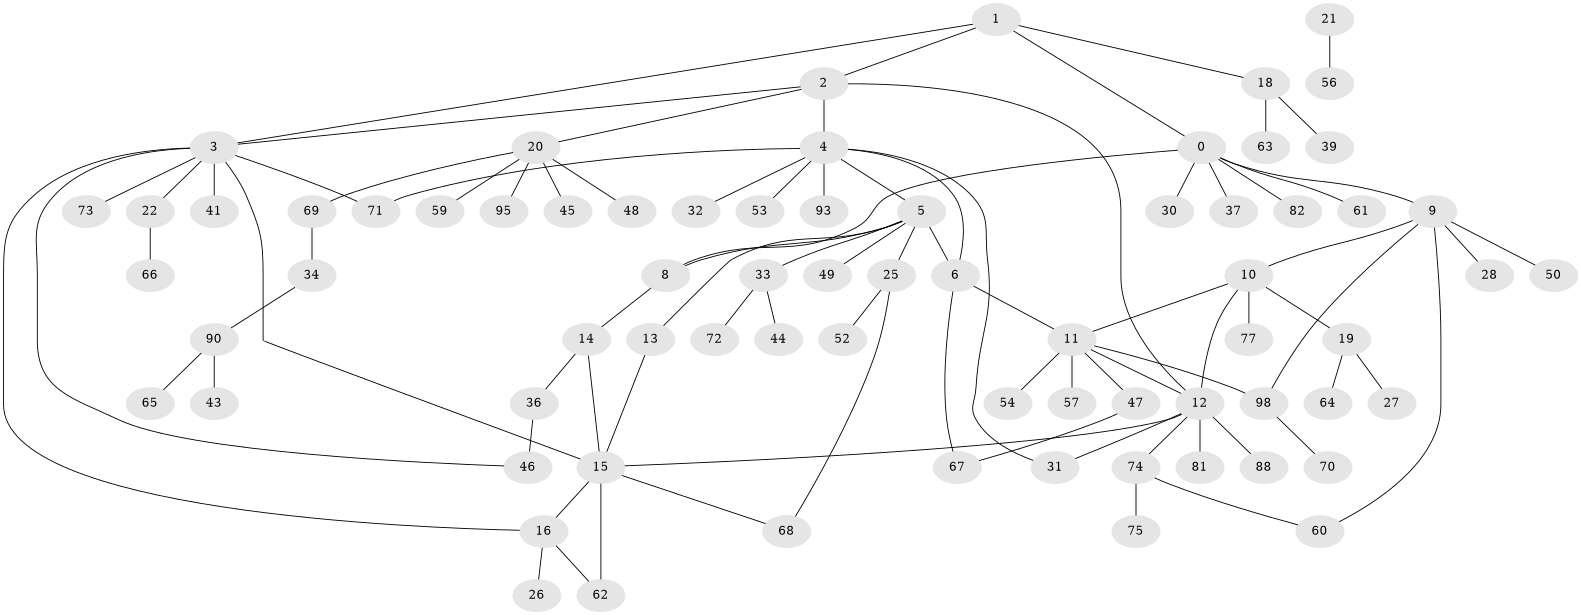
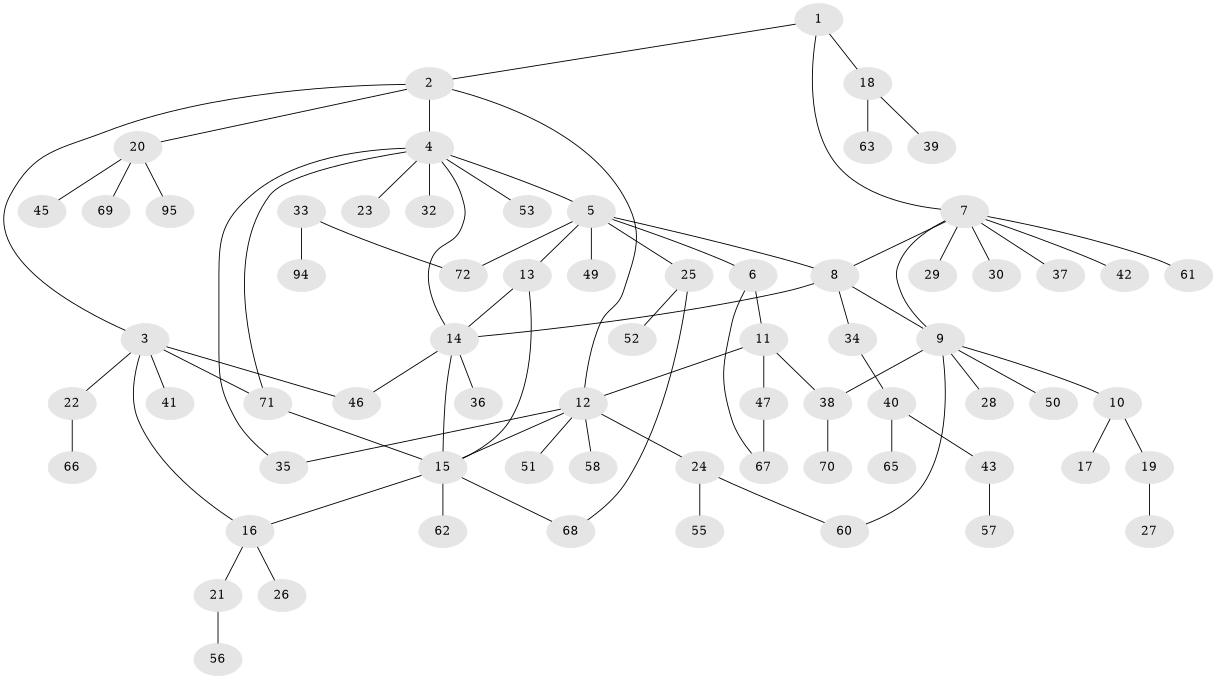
edge "1" -- "3": removed
node "0": label "0" -> "7"
edge "4" -- "6": now "4" -- "14"
node "73": removed
node "59": removed
node "48": removed
node "93": label "93" -> "23"
node "82": label "82" -> "42"
edge "69" -- "34": now "8" -- "34"
edge "5" -- "33": now "5" -- "72"
node "29": added
edge "13" -- "14": added
edge "8" -- "9": added
edge "10" -- "11": removed
edge "10" -- "12": removed
node "90": label "90" -> "40"
node "44": label "44" -> "94"
node "77": label "77" -> "17"
edge "3" -- "15": now "71" -- "15"
edge "11" -- "57": now "43" -- "57"
node "54": removed
node "98": label "98" -> "38"
node "64": removed
edge "36" -- "46": now "14" -- "46"
node "31": label "31" -> "35"
node "74": label "74" -> "24"
node "81": label "81" -> "51"
node "88": label "88" -> "58"
node "75": label "75" -> "55"
edge "16" -- "62": now "16" -- "21"
